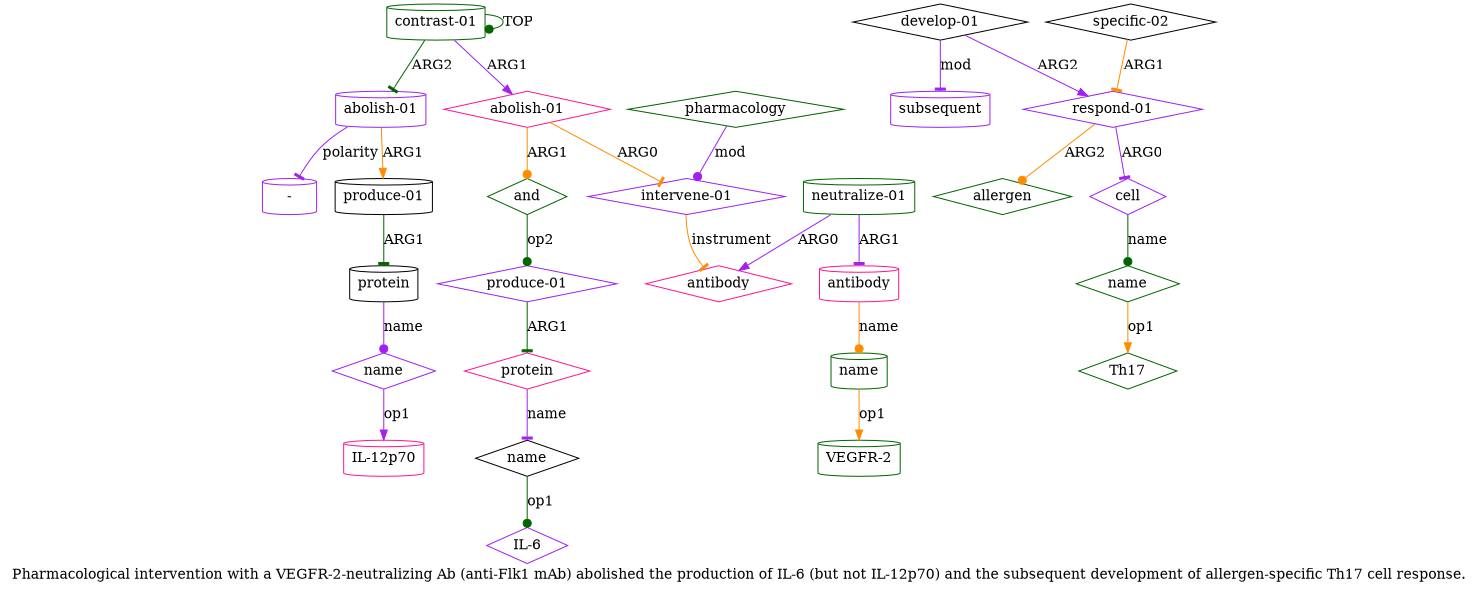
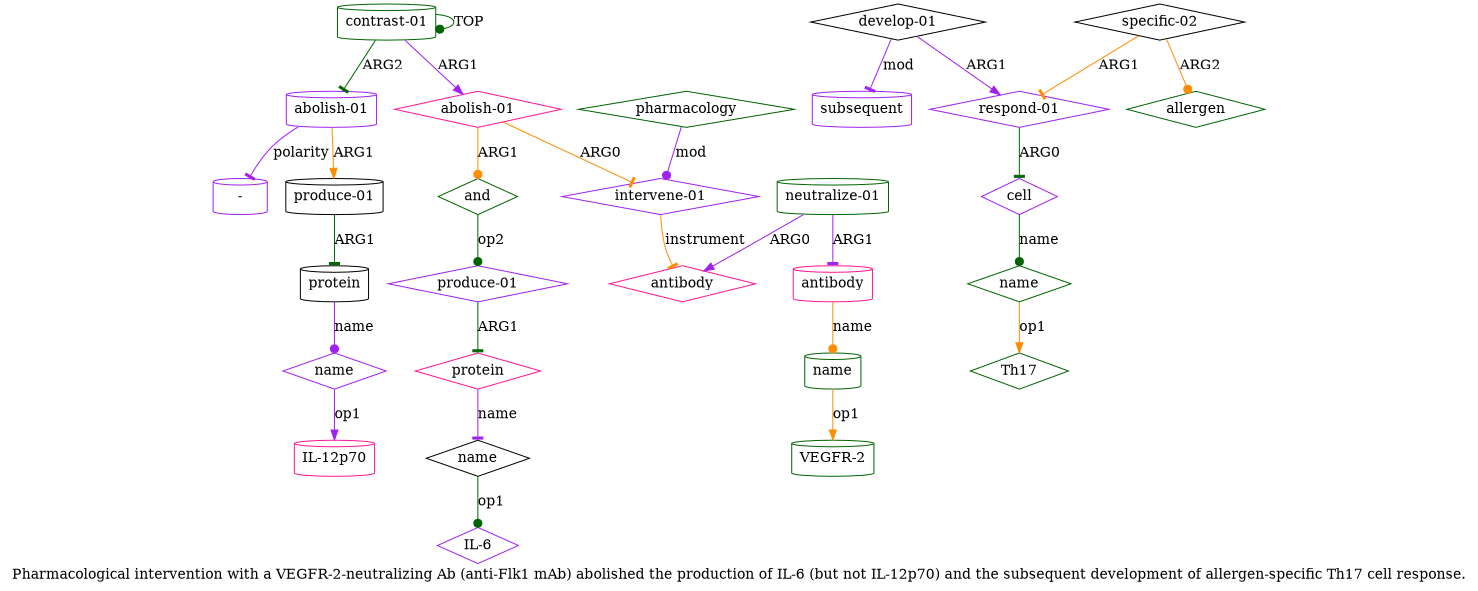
edge "develop-01" -> "respond-01": label "ARG2" -> "ARG1"
edge "respond-01" -> "allergen": now "specific-02" -> "allergen"
edge "respond-01" -> "cell": color purple -> darkgreen
